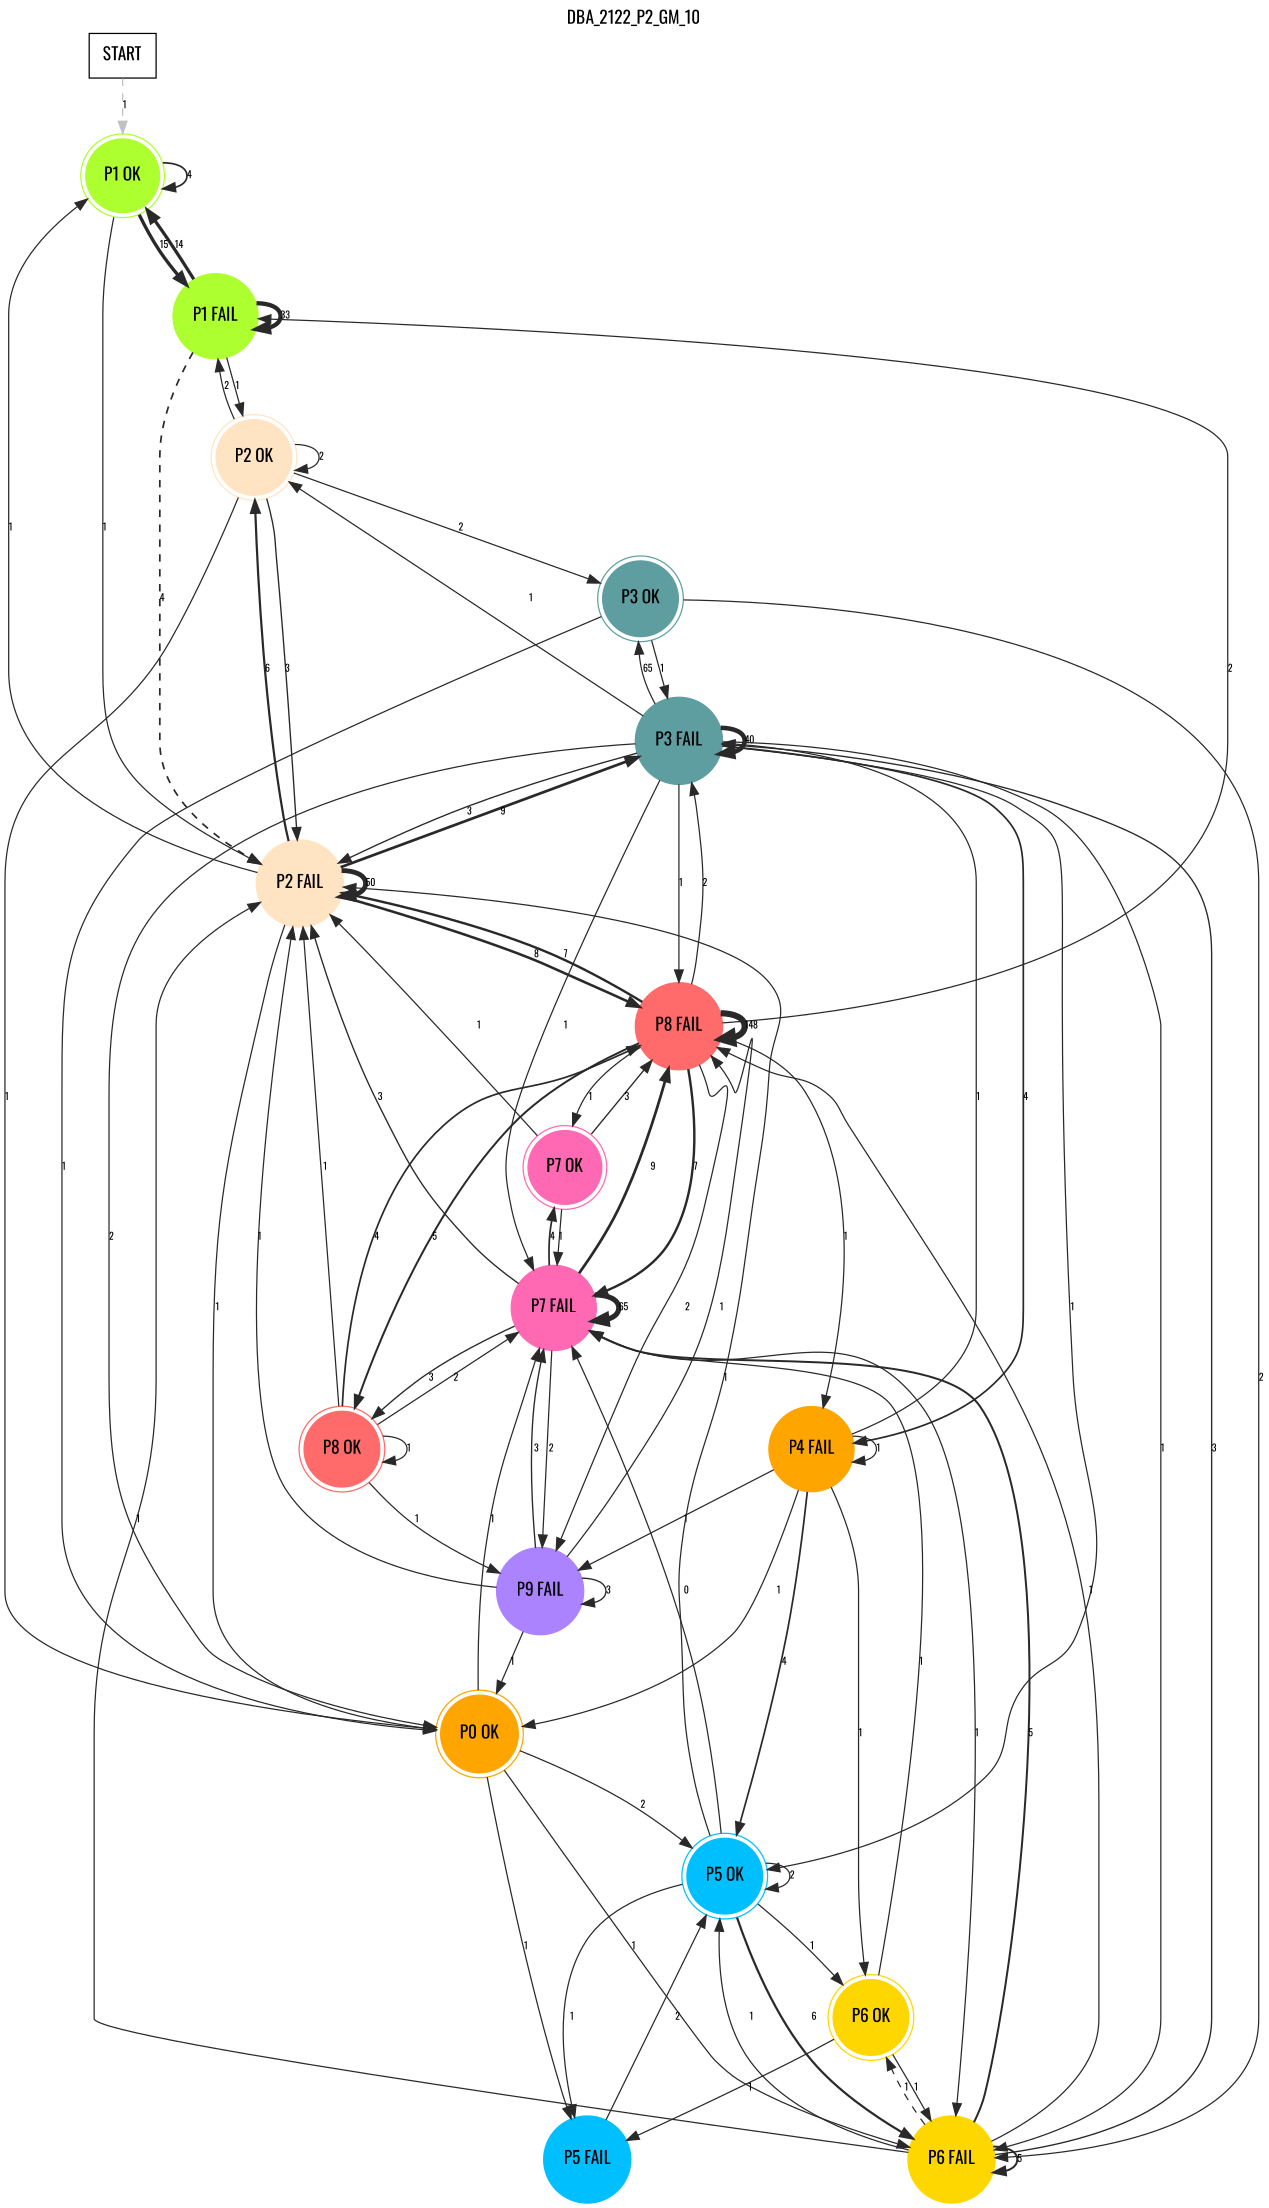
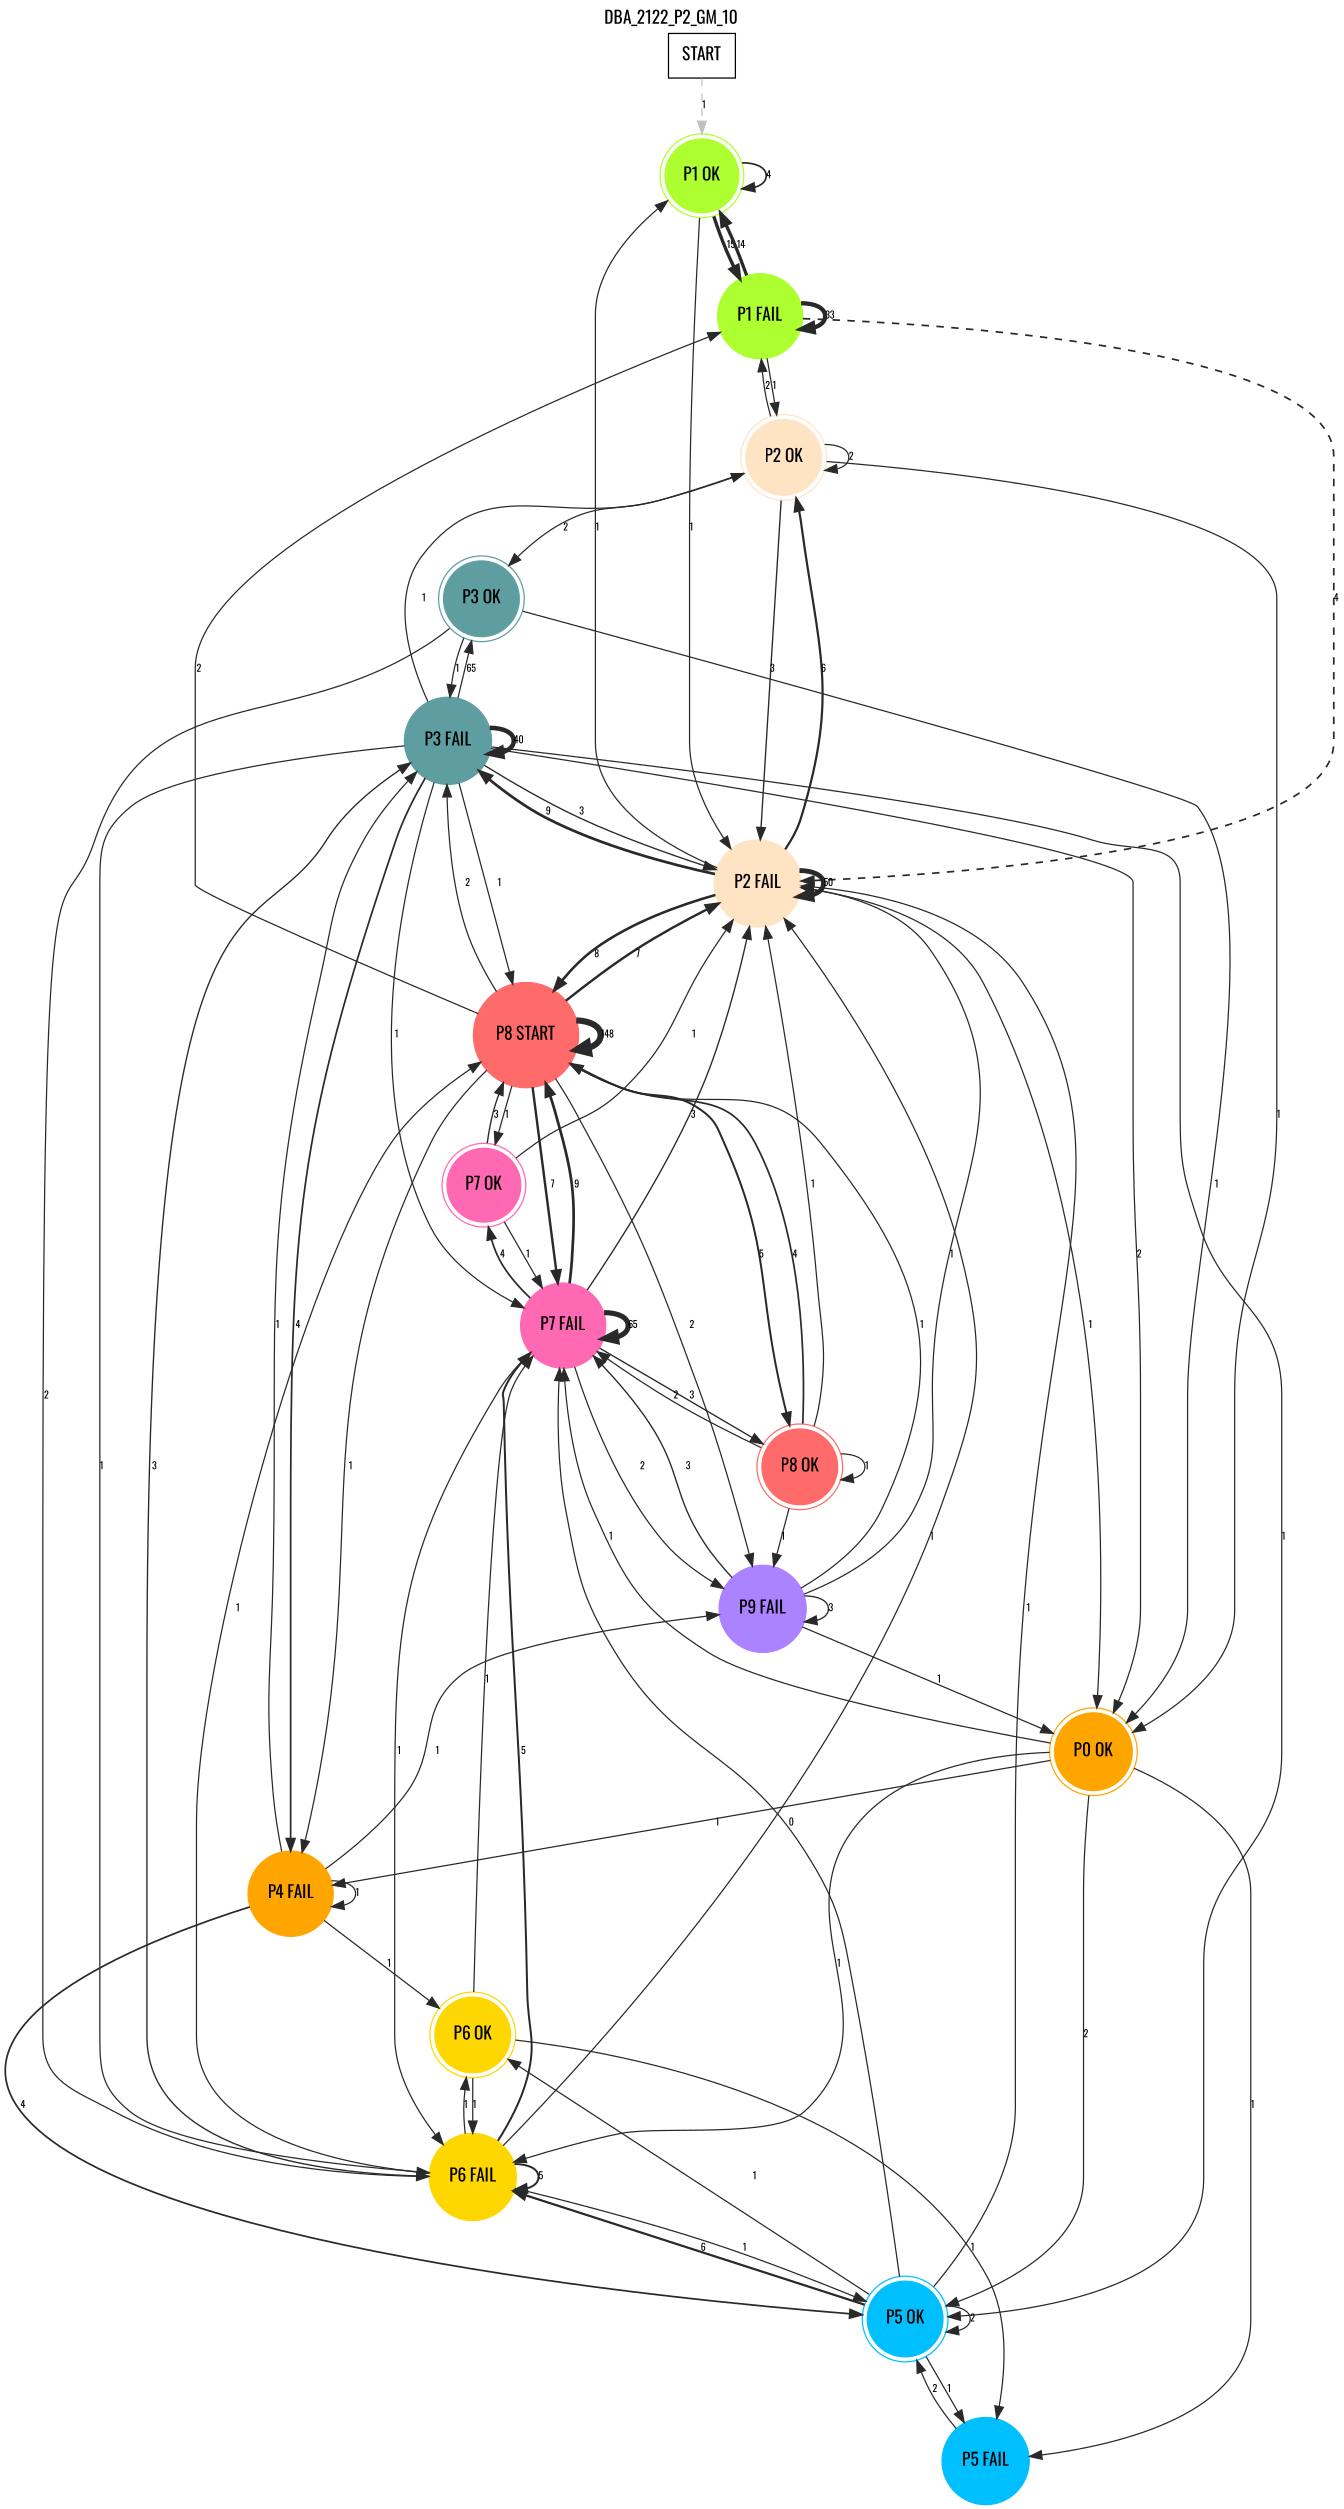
node "P8 FAIL": label "P8 FAIL" -> "P8 START"
edge "P4 FAIL" -> "P0 OK": reversed
edge "P6 FAIL" -> "P6 OK": style dashed -> solid
